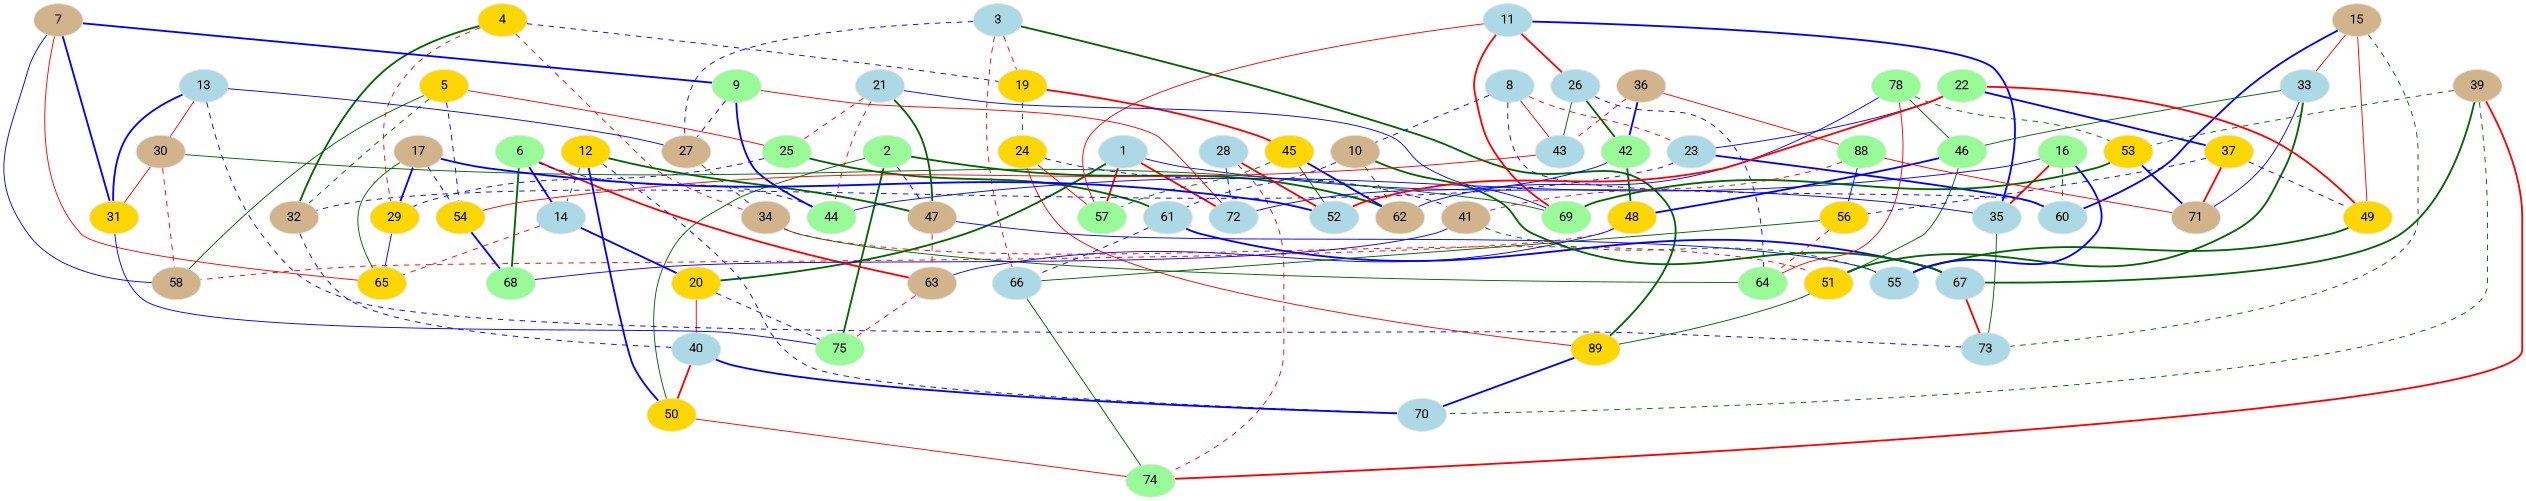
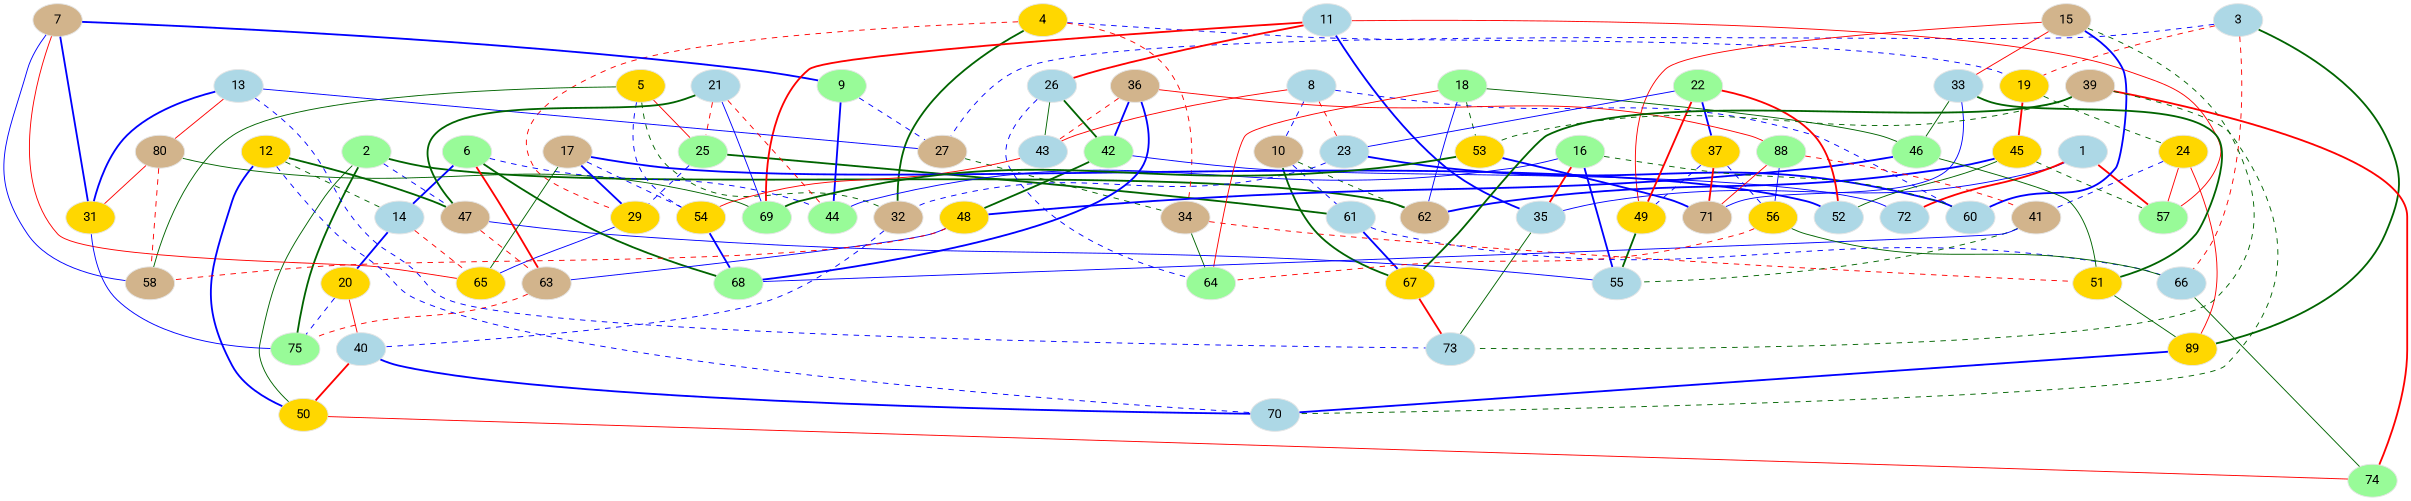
node "78": label "78" -> "18"
edge "9" -- "72": removed
node "30": label "30" -> "80"
node "28": removed
edge "36" -- "68": added
edge "1" -- "20": removed
node "67": fillcolor lightblue -> gold
